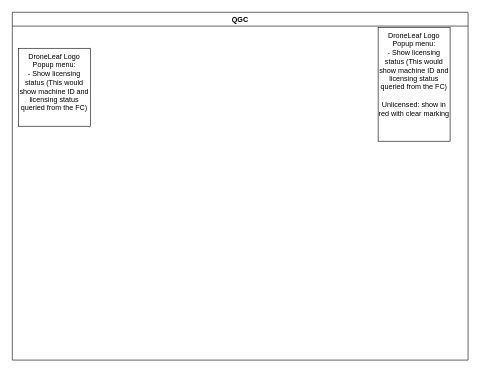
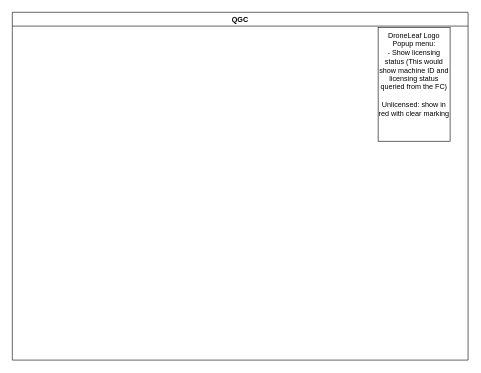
node "DroneLeaf Logo Popup menu: - Show licensing status (This would show machine ID and licensing status queried from the FC)": removed
